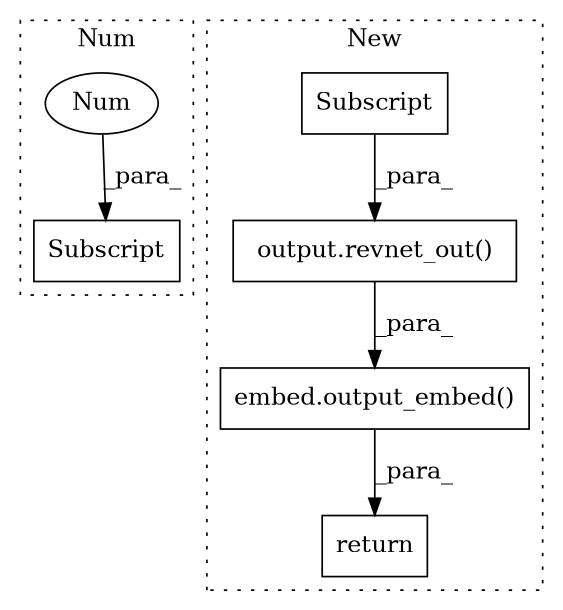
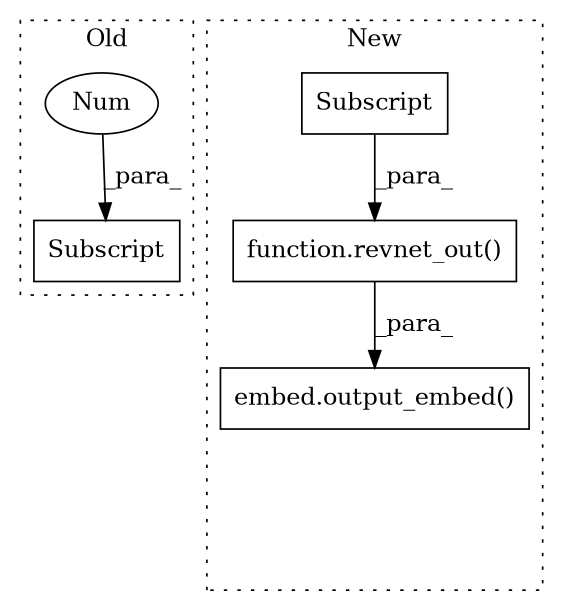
cluster "Num": label "Num" -> "Old"
node "output.revnet_out()": label "output.revnet_out()" -> "function.revnet_out()"
node "return": removed
